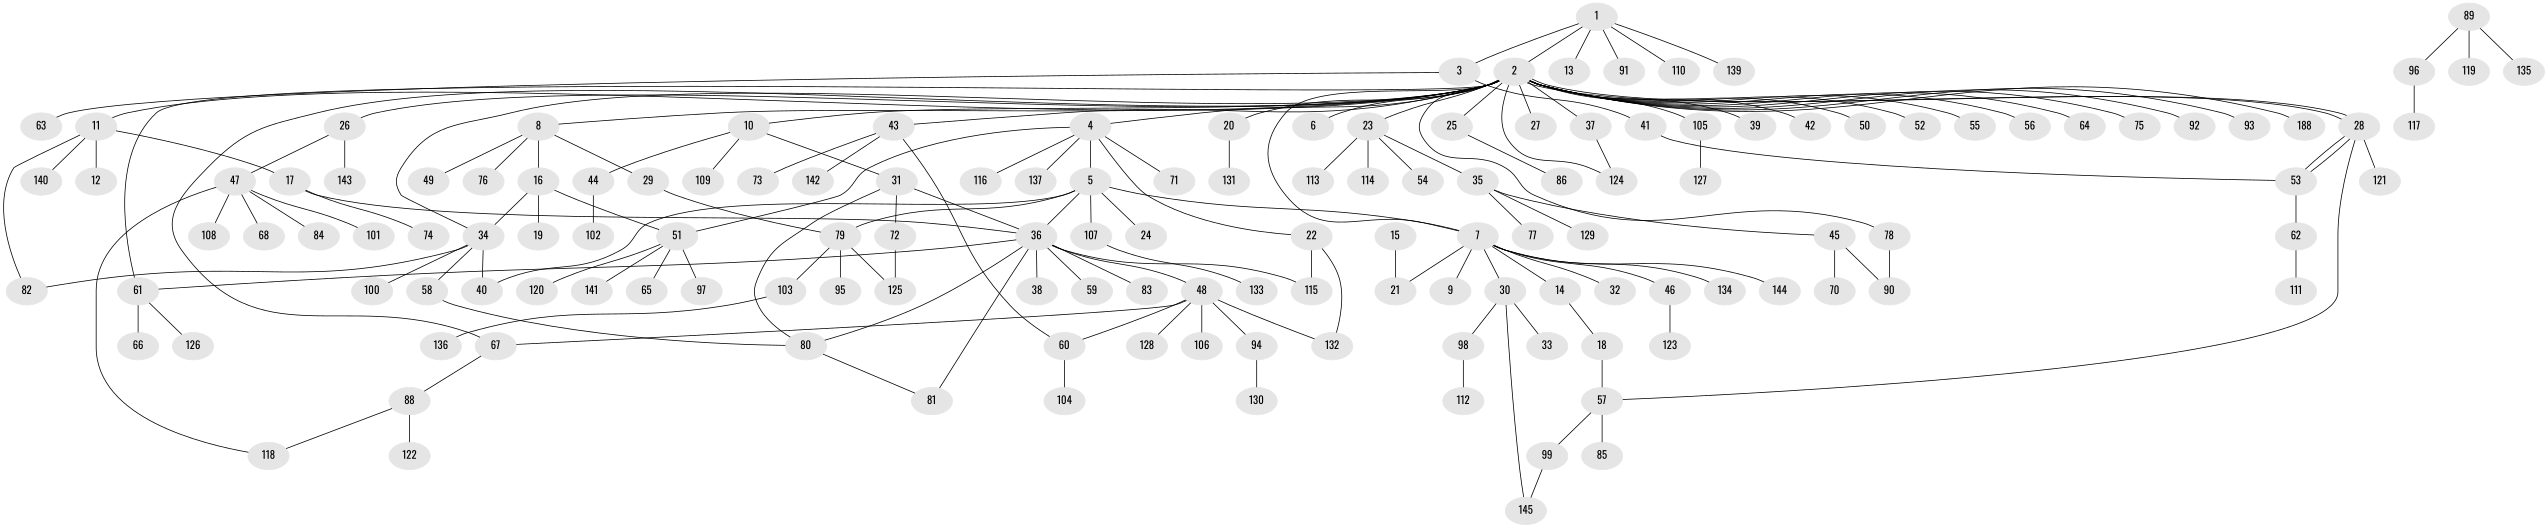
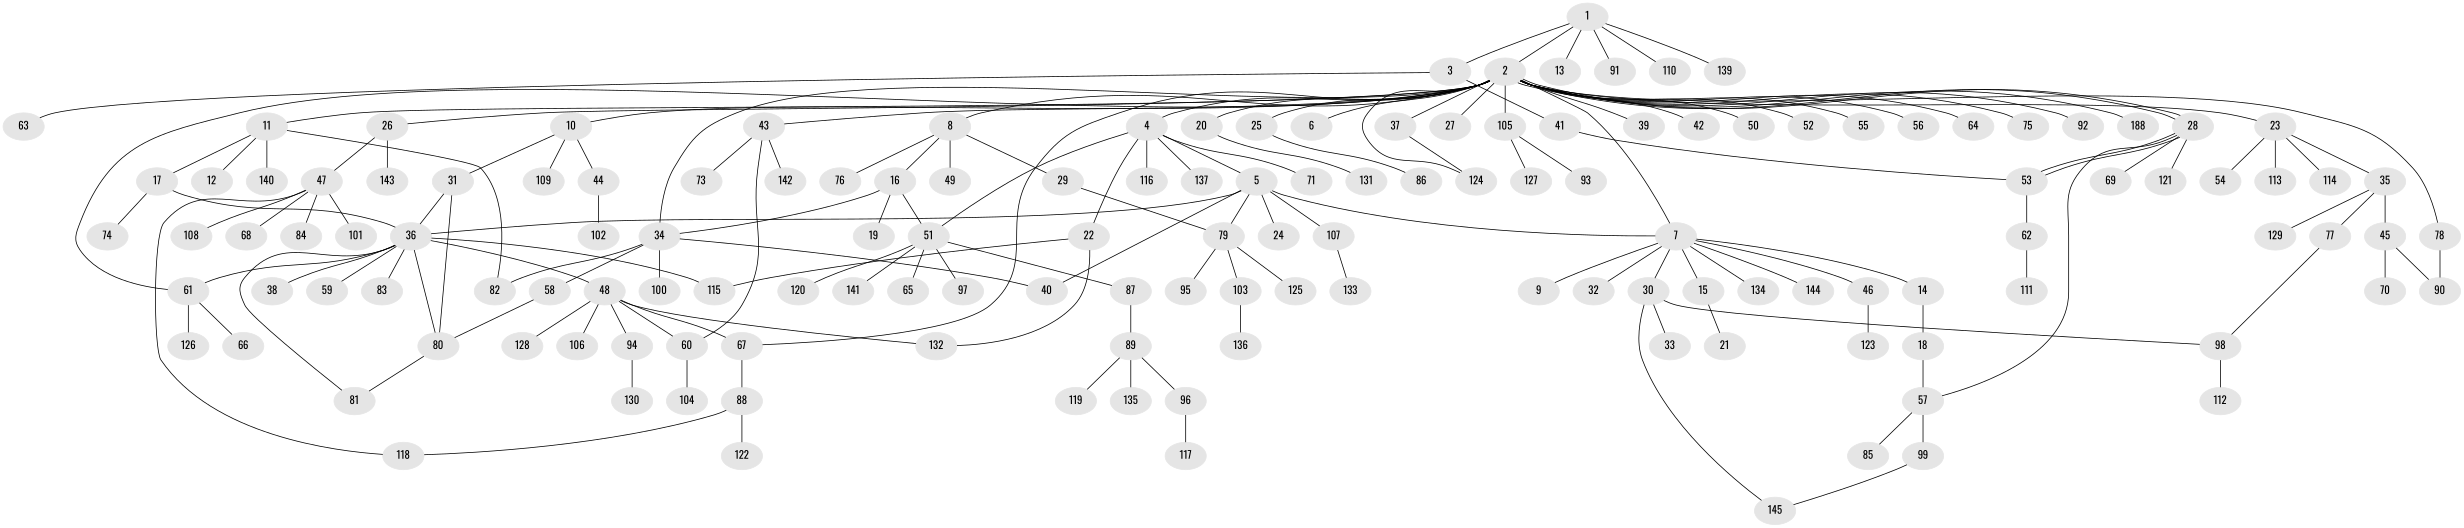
edge "2" -- "93": now "105" -- "93"
node "69": added
node "72": removed
edge "7" -- "21": now "7" -- "15"
node "87": added
edge "77" -- "98": added
